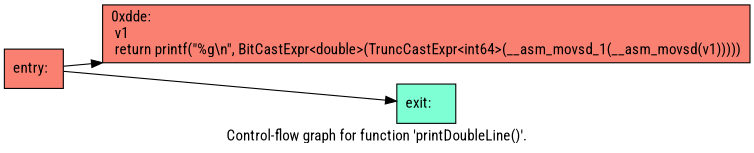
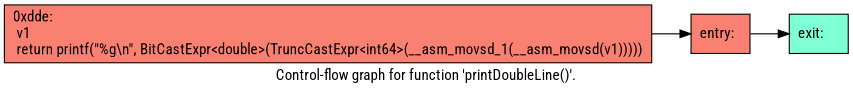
edge "entry:" -> "0xdde:": reversed
